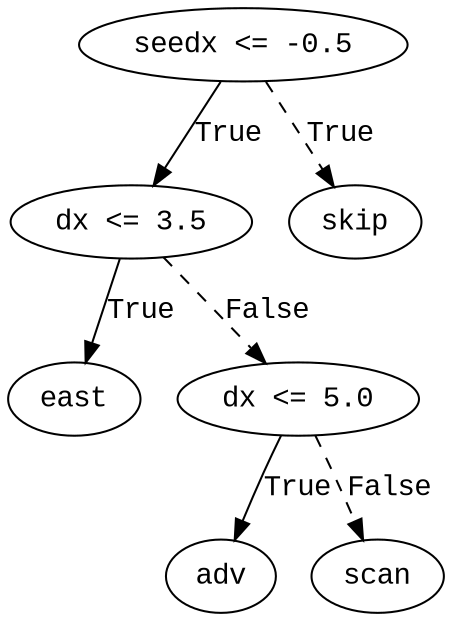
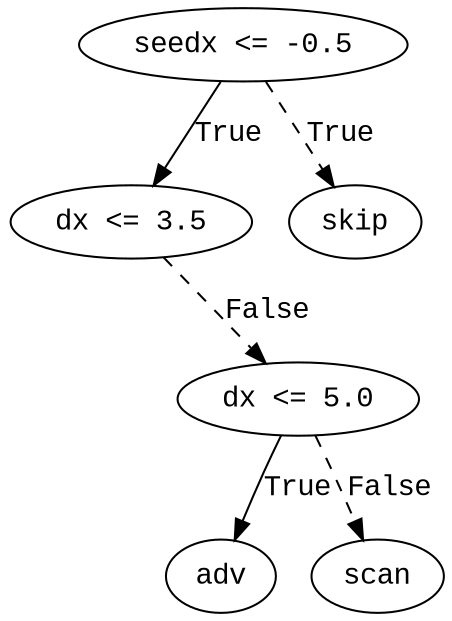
node "east": removed
